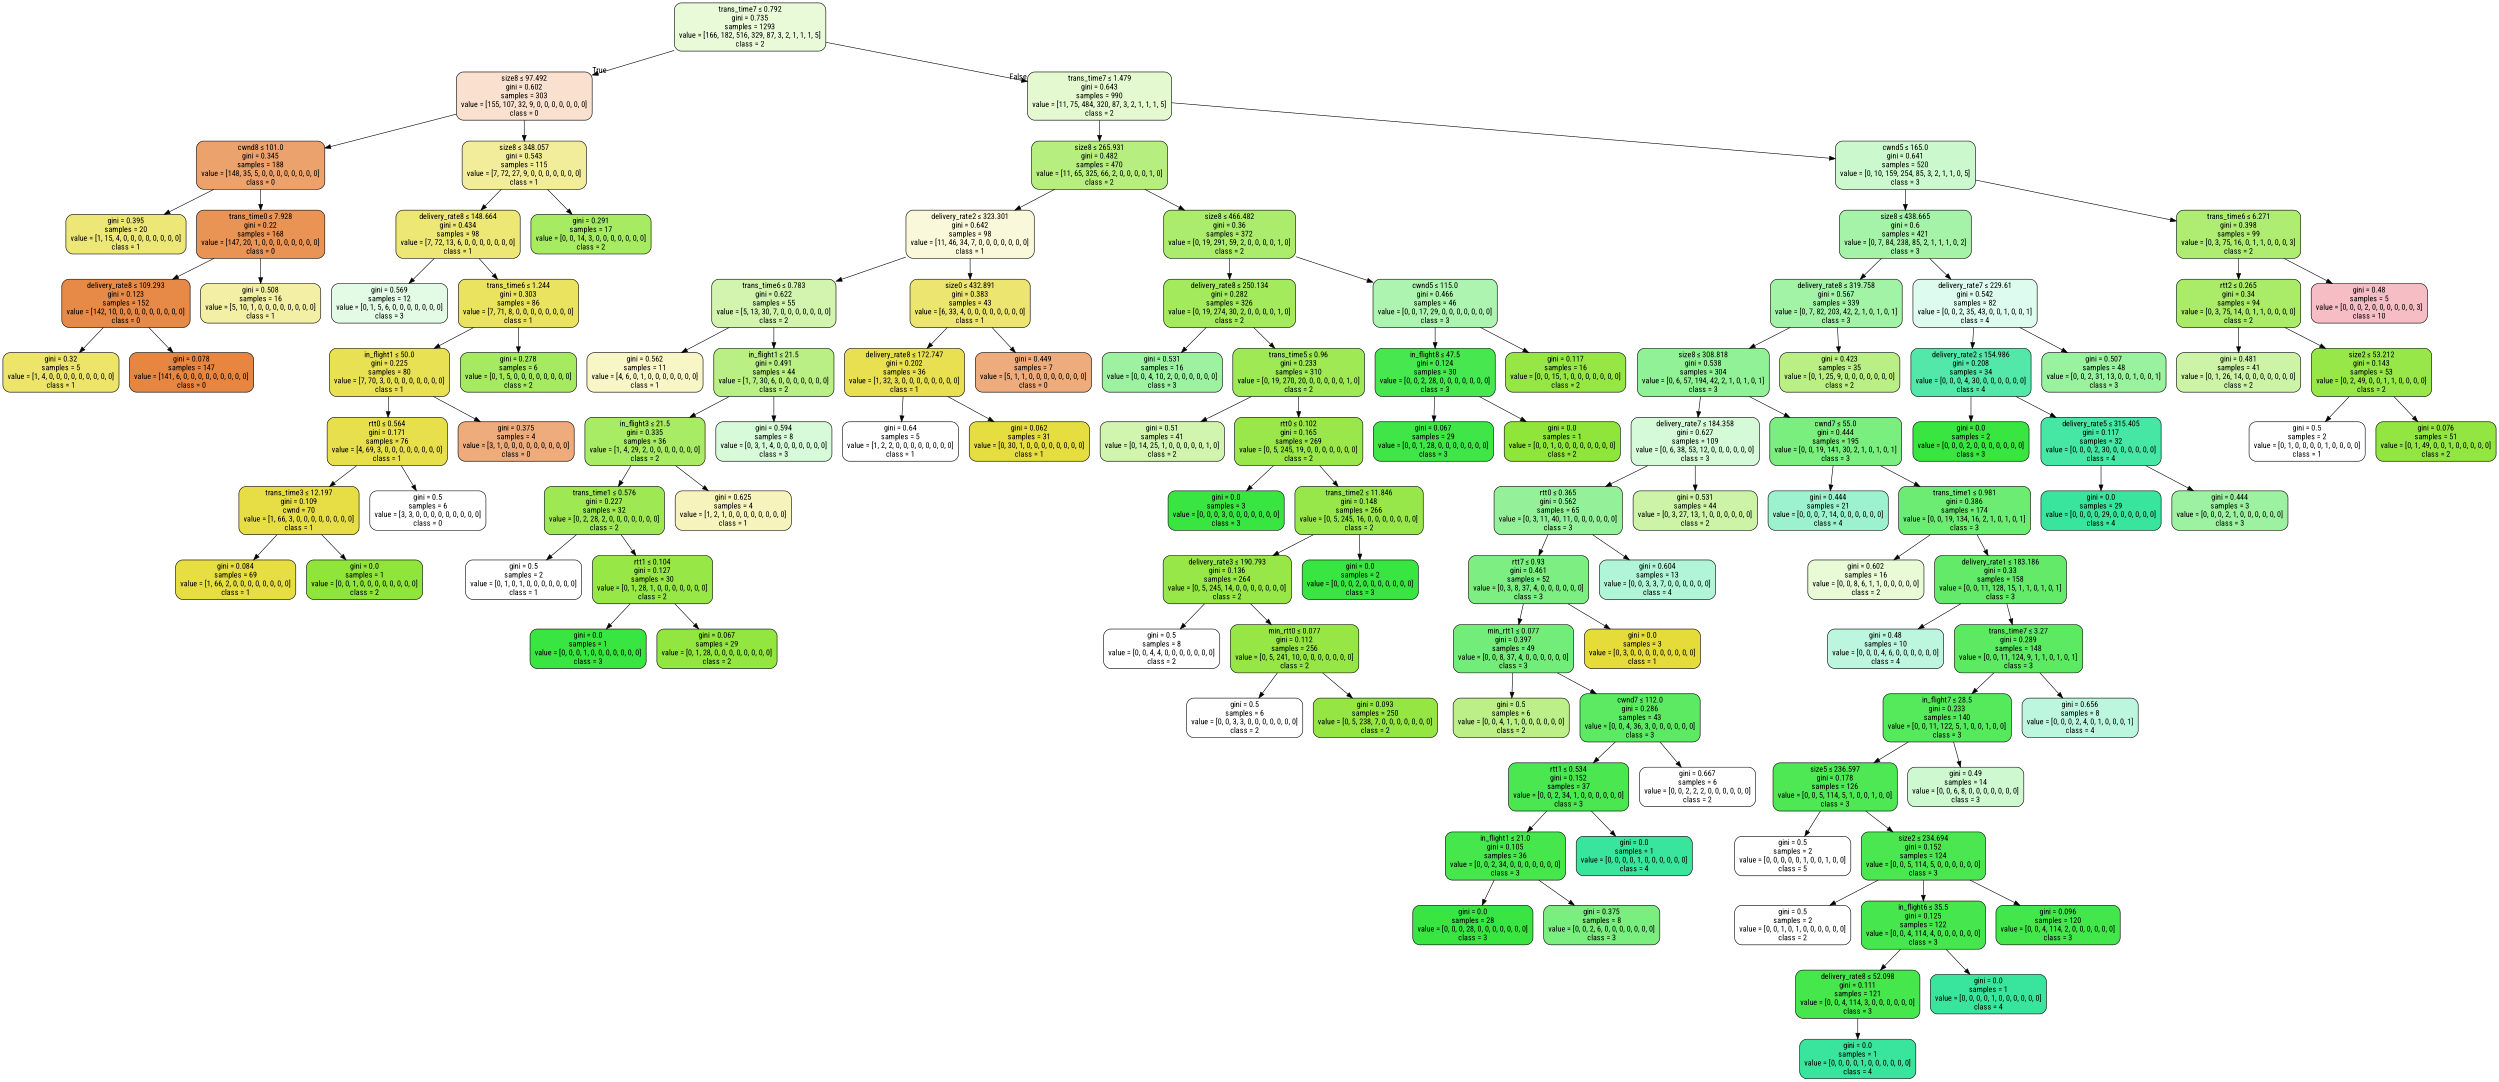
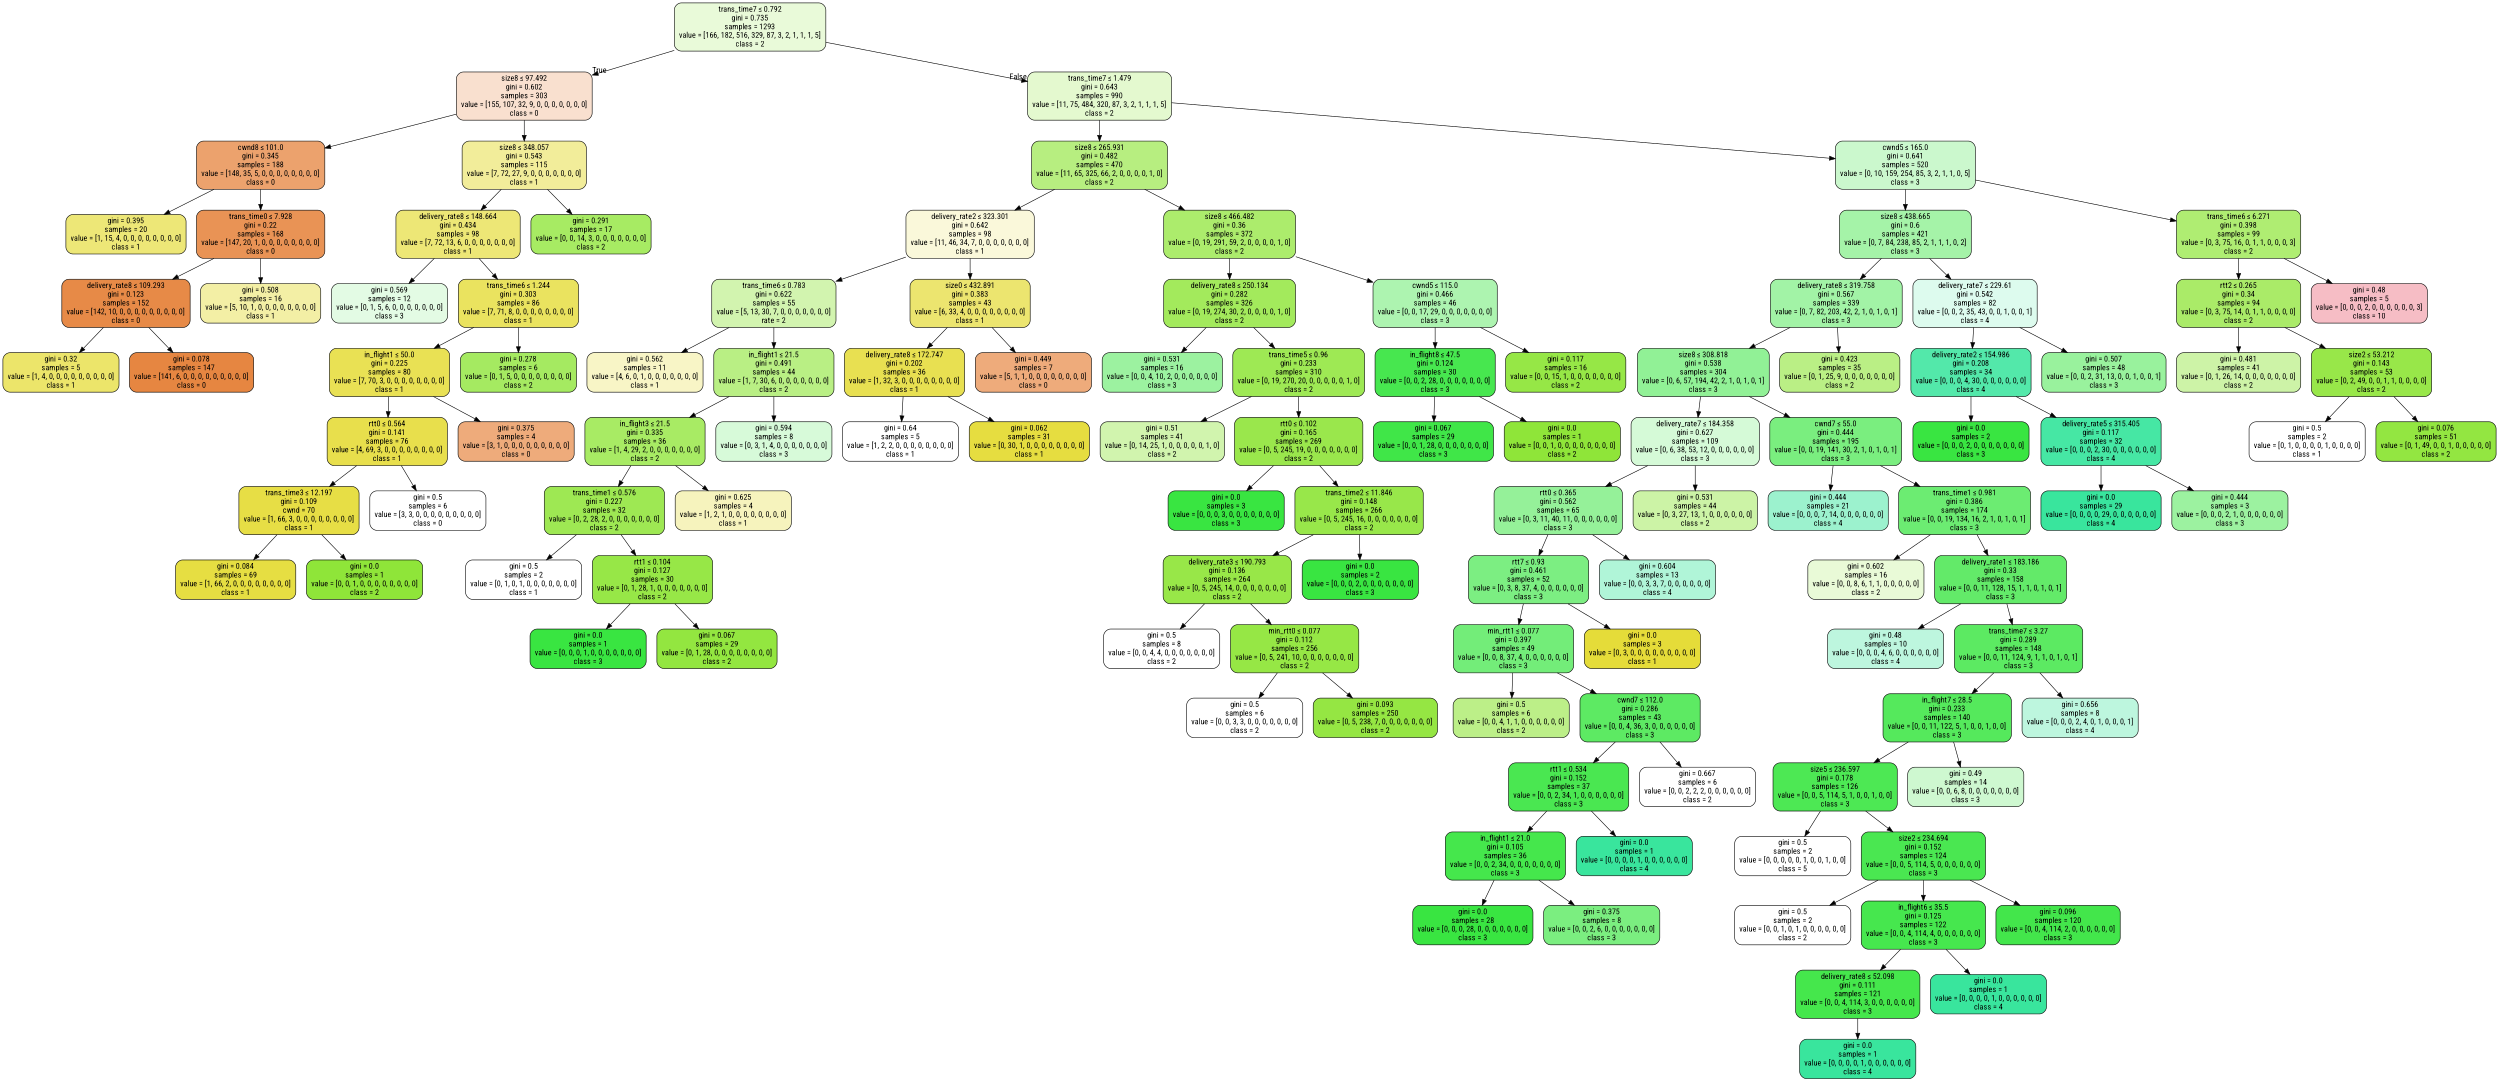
node "trans_time6 ≤ 0.783": text "class = 2" -> "rate = 2"
node "rtt0 ≤ 0.564": text "gini = 0.171" -> "gini = 0.141"
